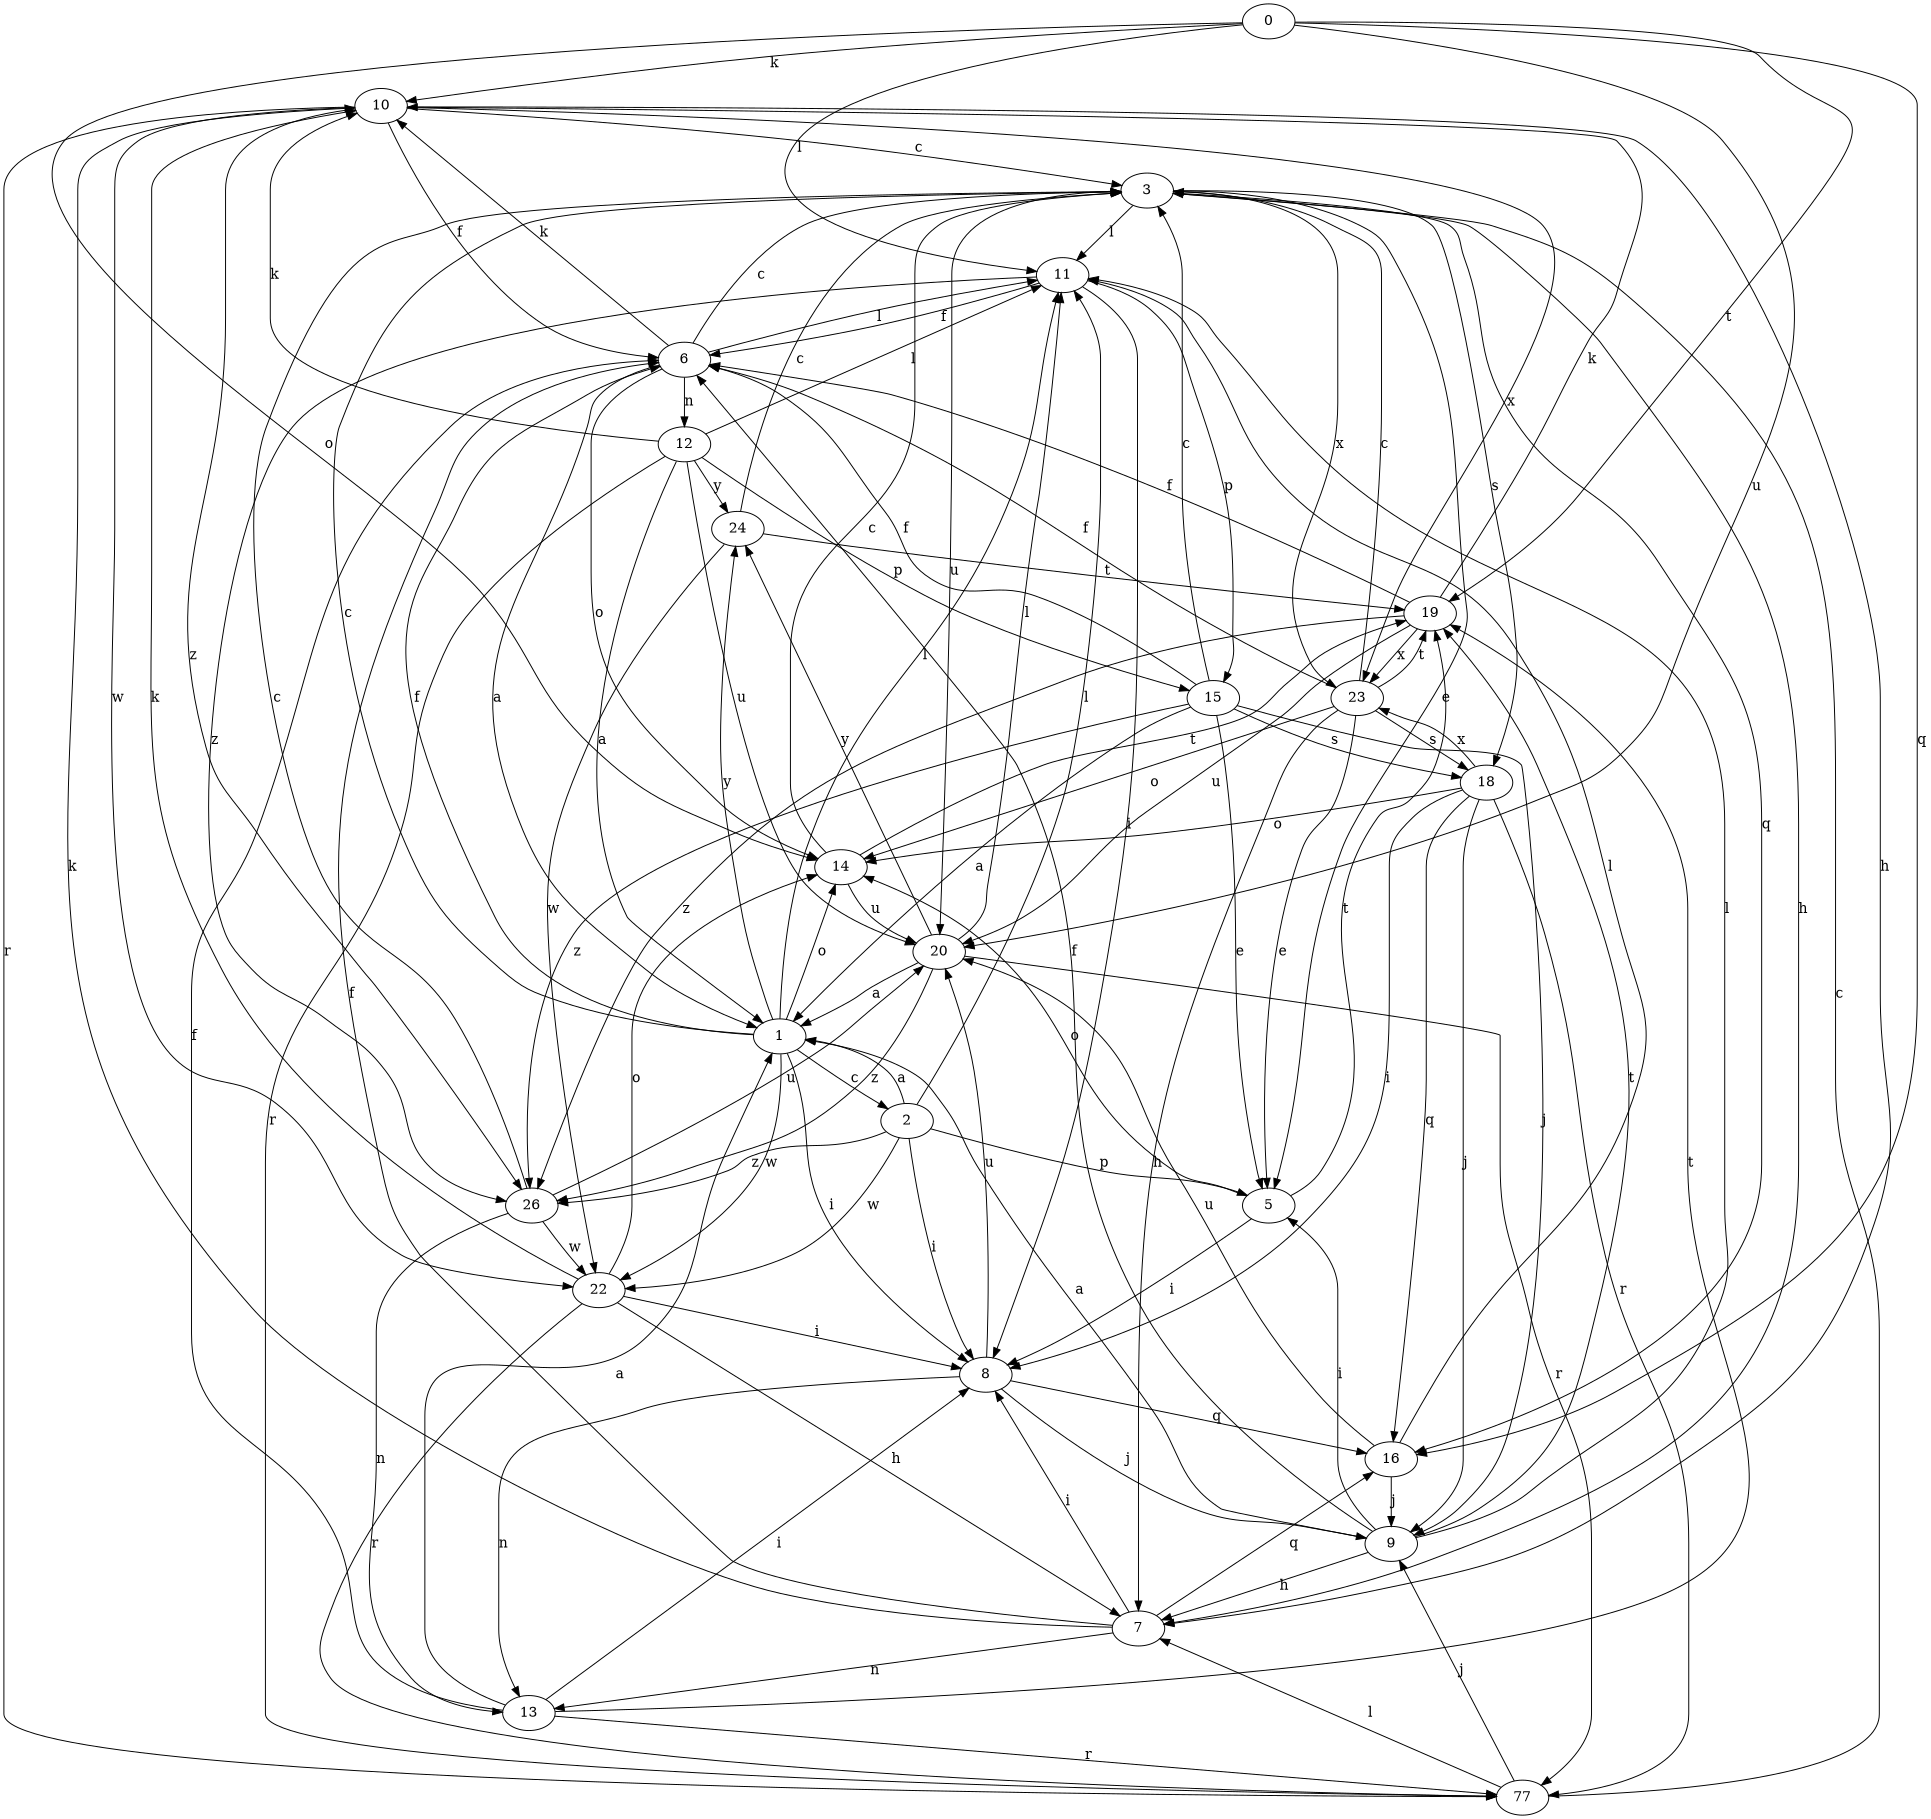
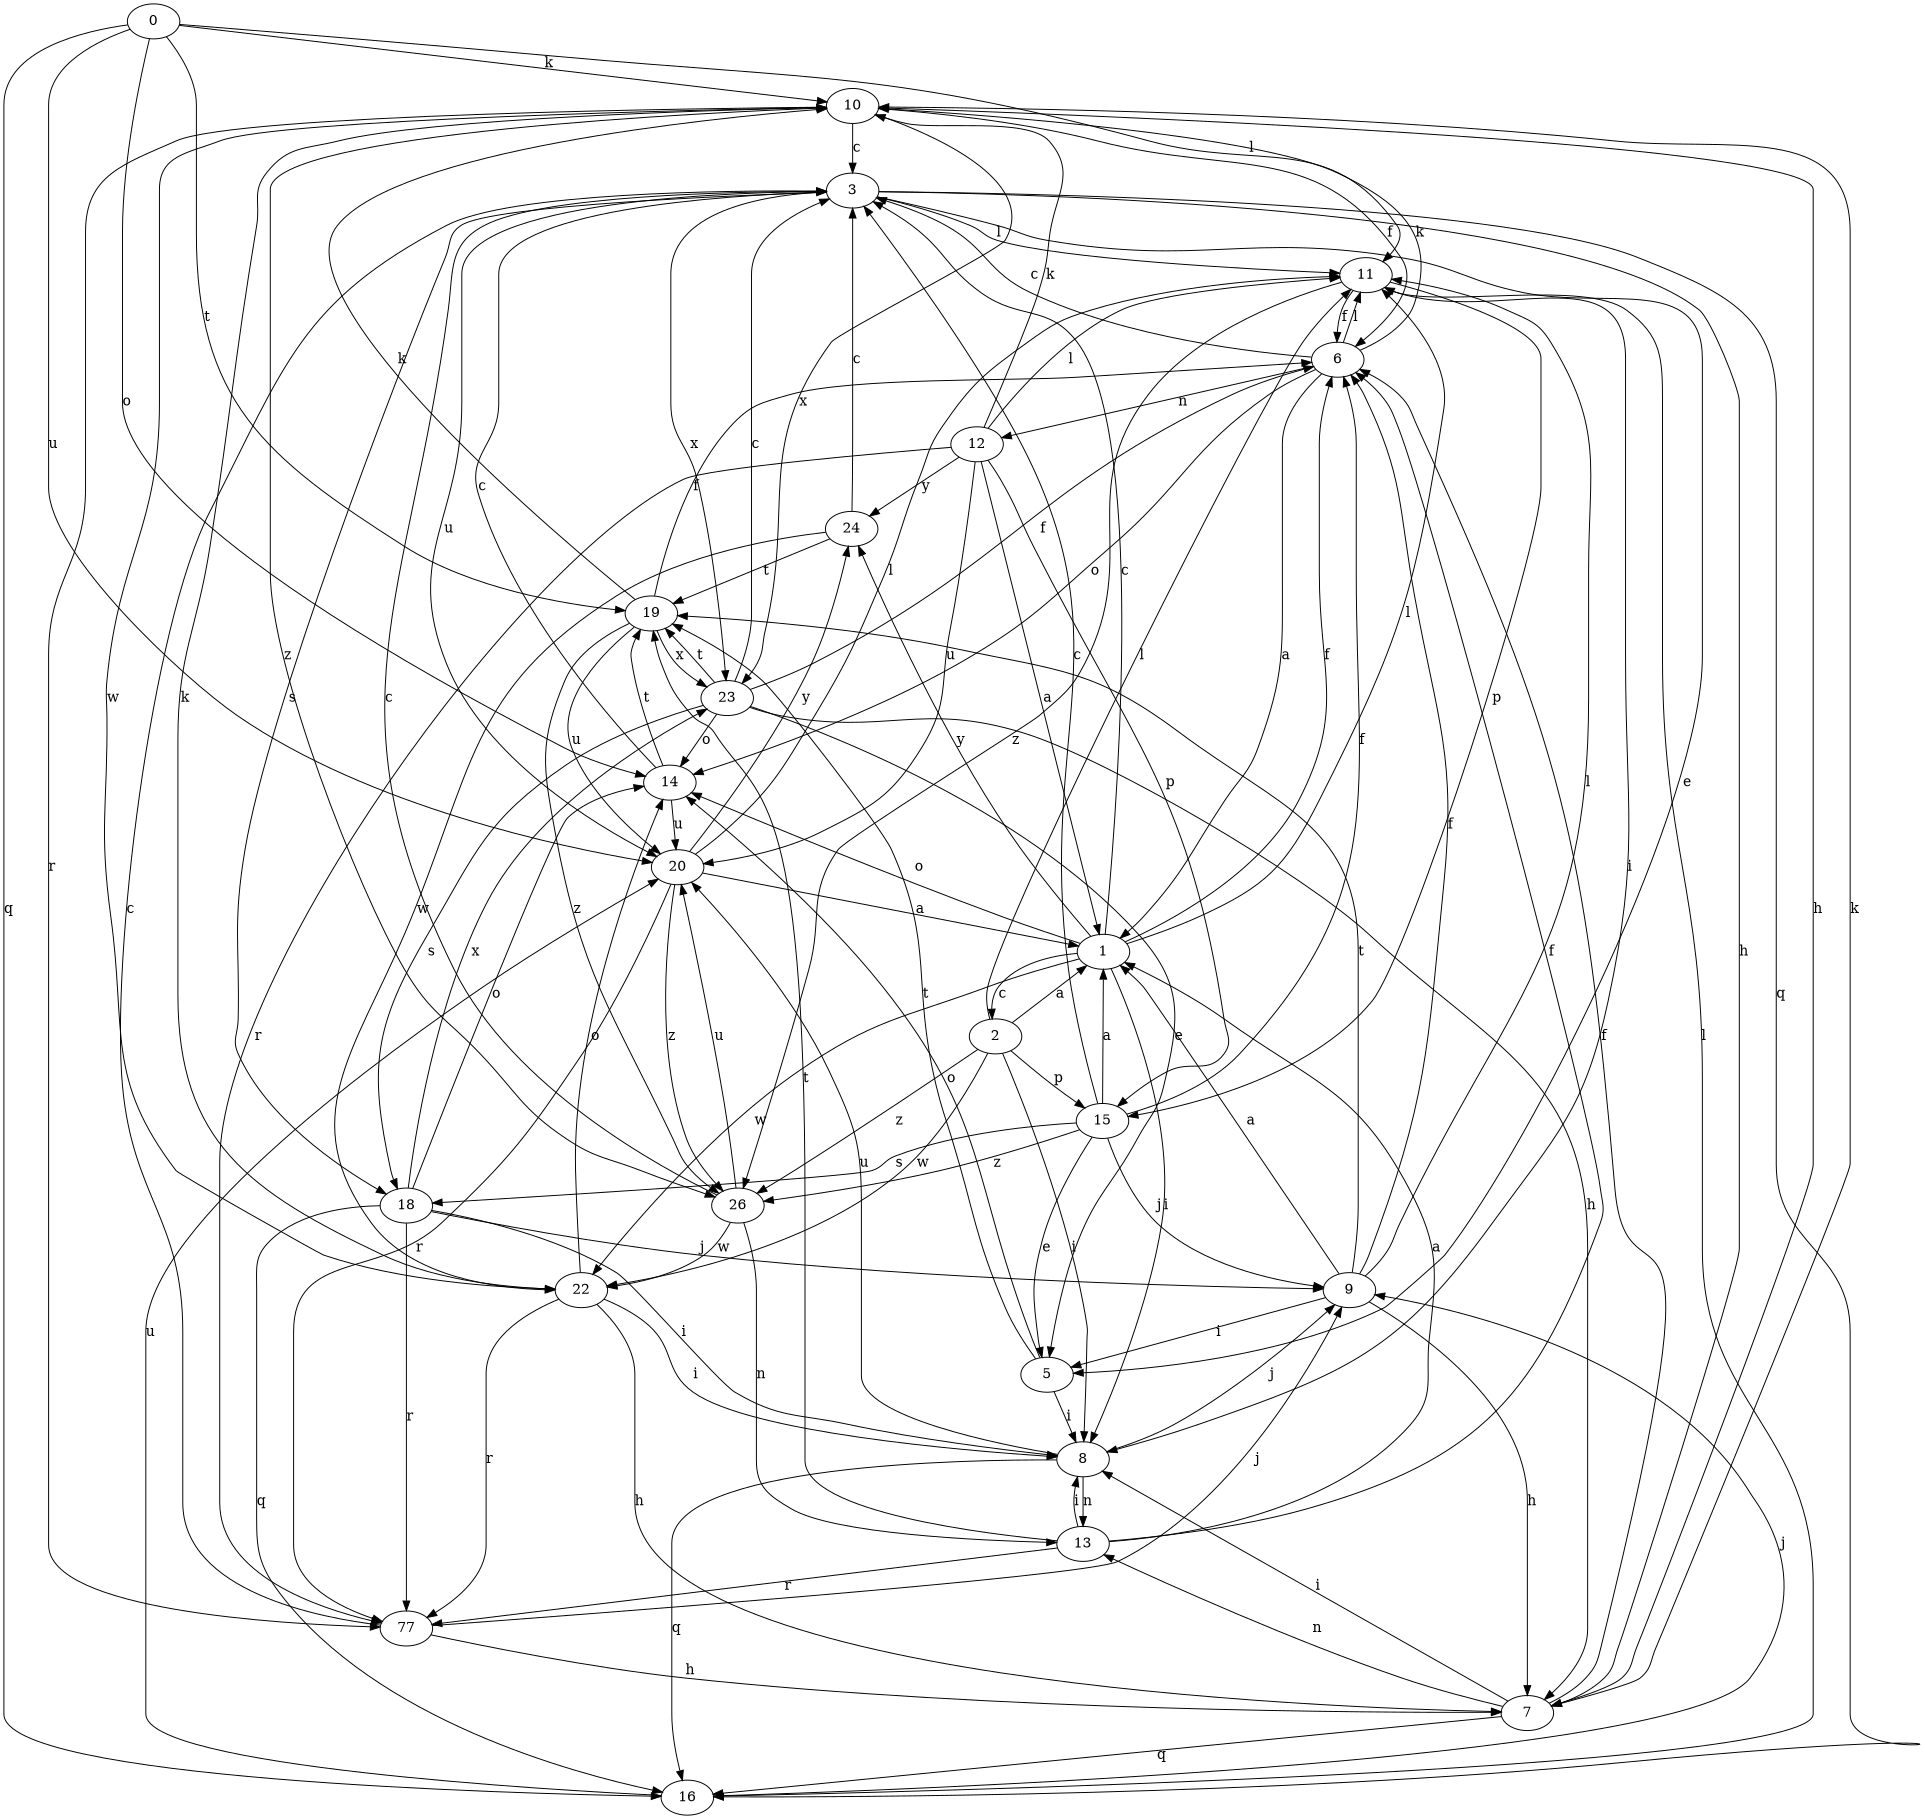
edge "2" -> "5": now "2" -> "15"
edge "77" -> "7": label "l" -> "h"
